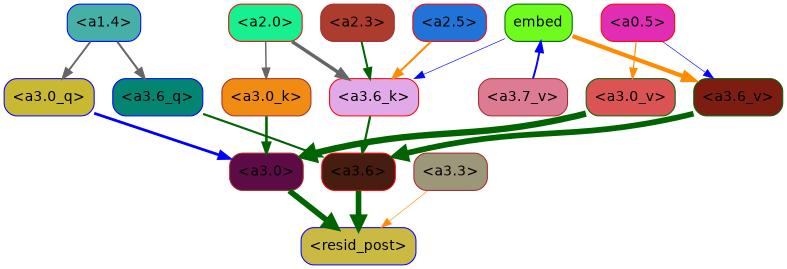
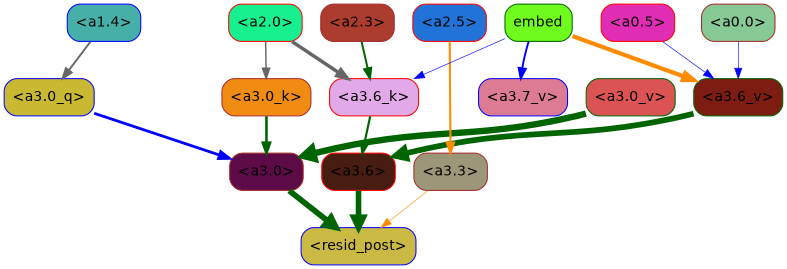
node "<a0.0>": added
edge "<a0.5>" -> "<a3.0_v>": removed
edge "<a2.5>" -> "<a3.6_k>": now "<a2.5>" -> "<a3.3>"
edge "<a3.7_v>" -> "embed": reversed
node "<a3.6_q>": removed
node "<a3.7_v>": color brown -> blue
